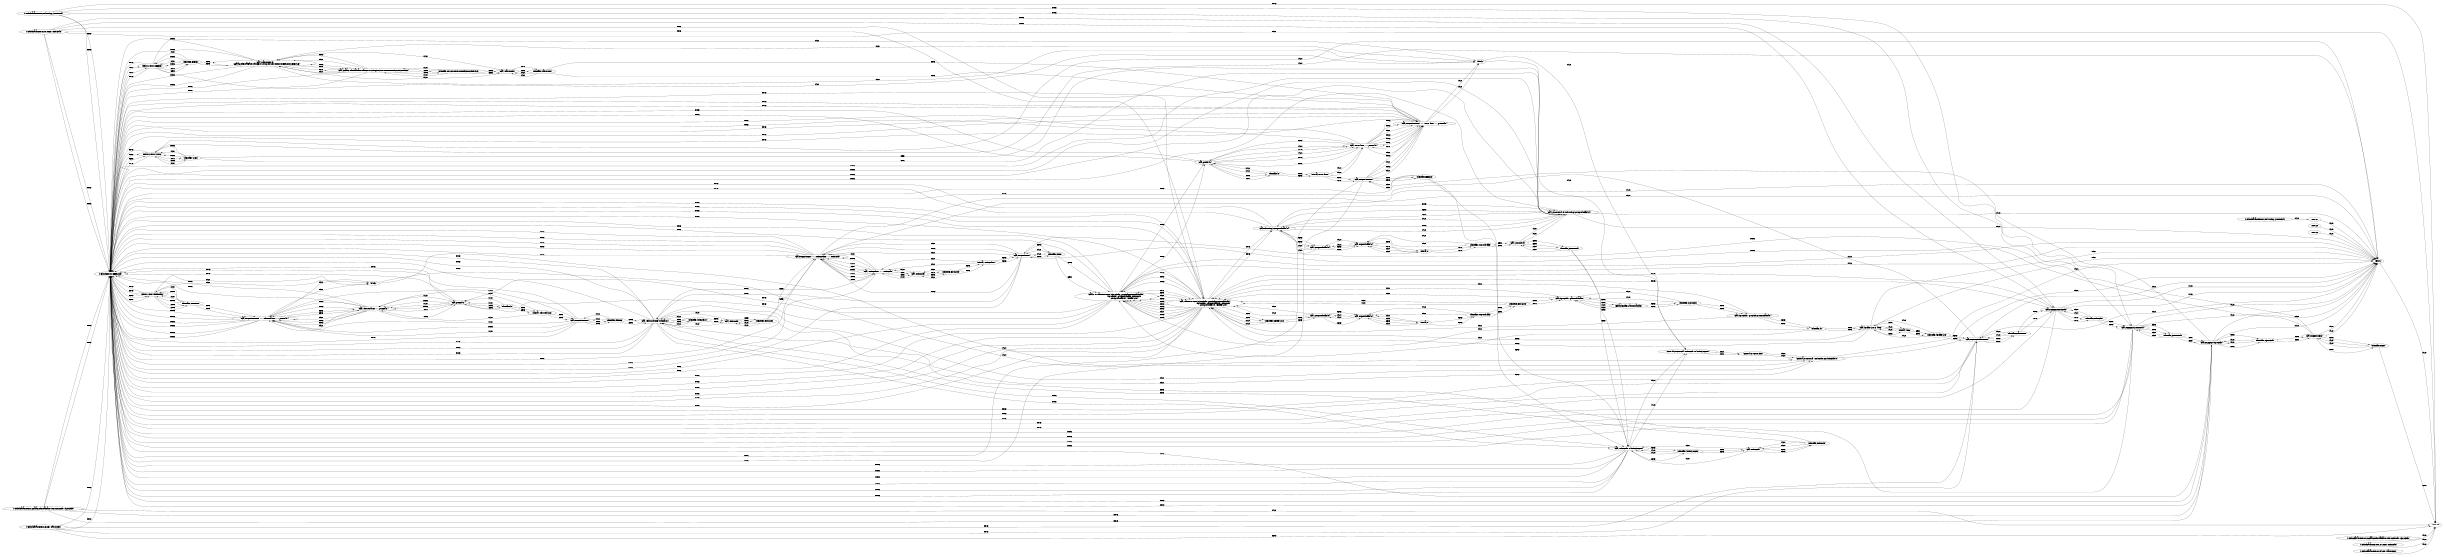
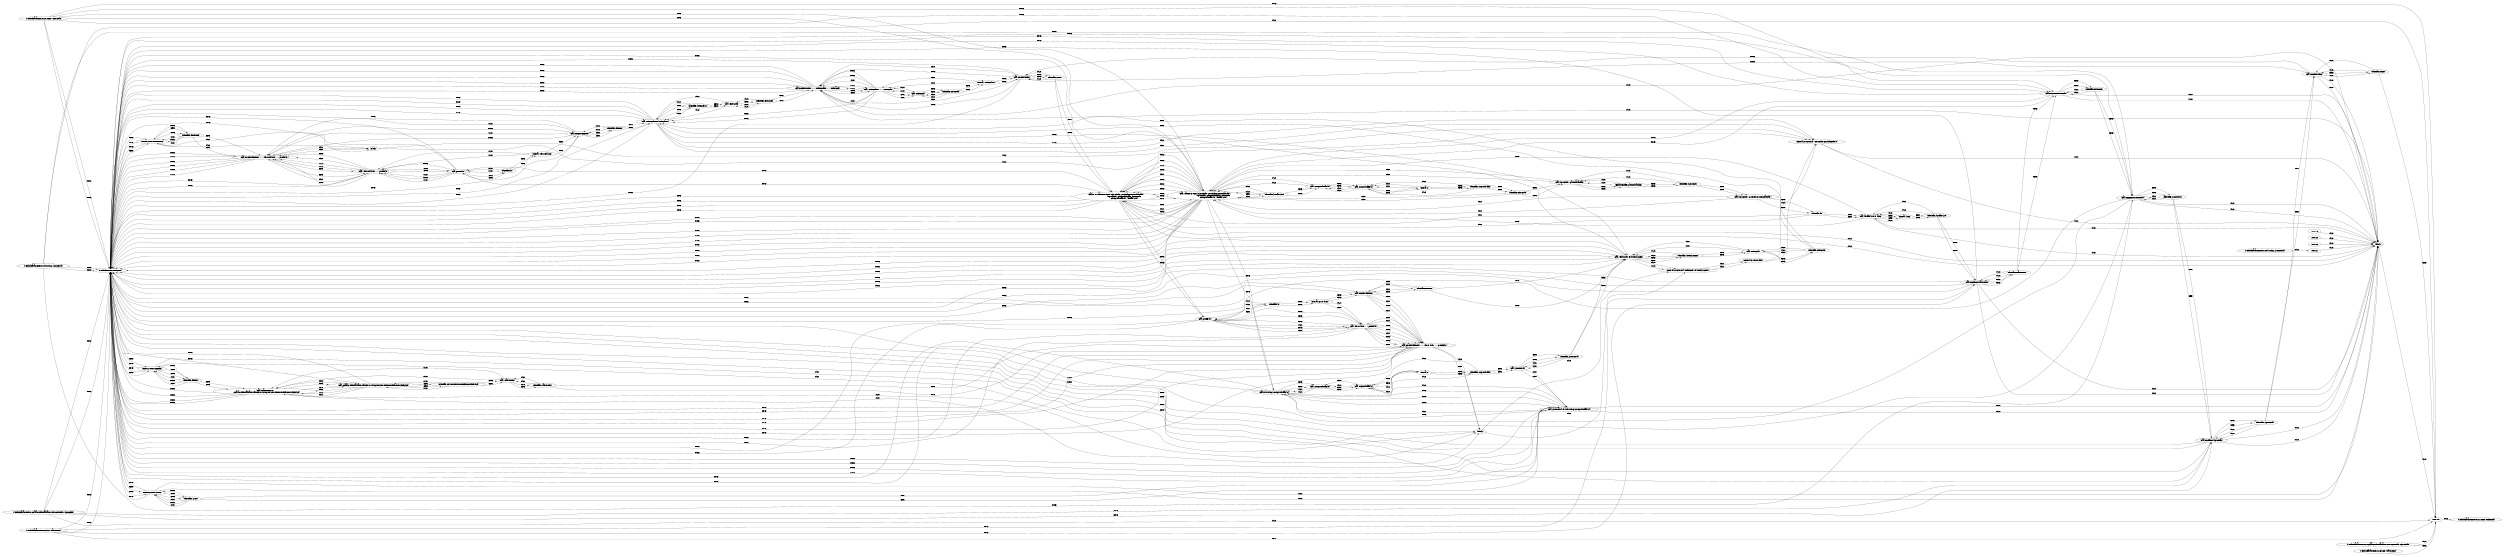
edge "(MethodParameterIn,std::string* json_result)" -> "1000100": label "DDG: " -> "AST: "
edge "(MethodParameterIn,DWORD* exit_code)" -> "1000100": label "AST: " -> "DDG: "
node "1000116": added
edge "(MethodParameterOut,BSTR* status_text)" -> "1000100": label "AST: " -> "CFG: "
edge "(MethodParameterOut,DWORD* exit_code)" -> "1000100": reversed
